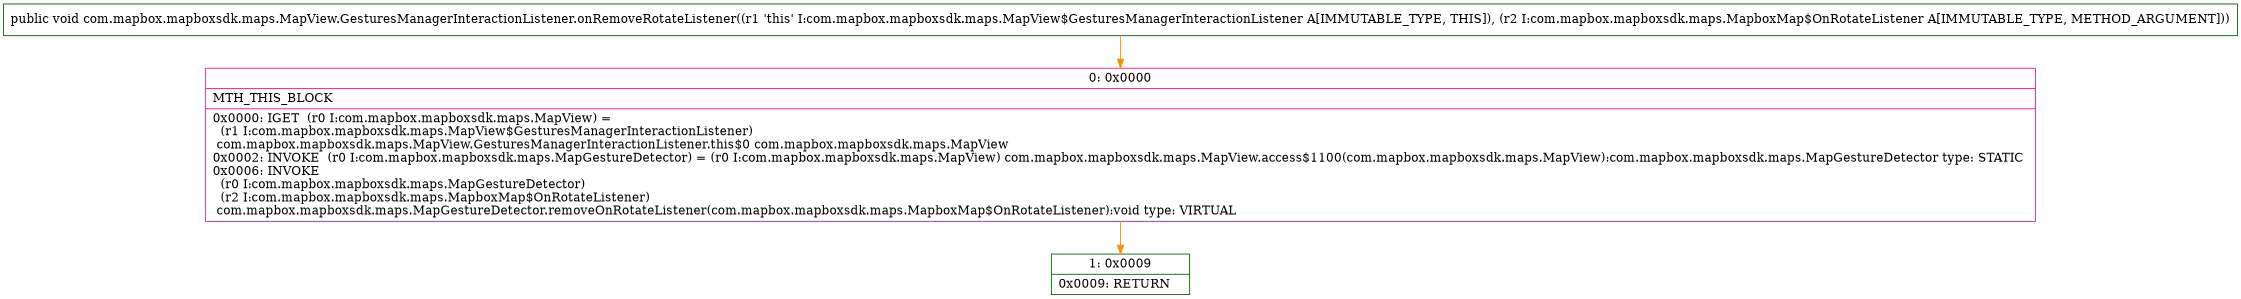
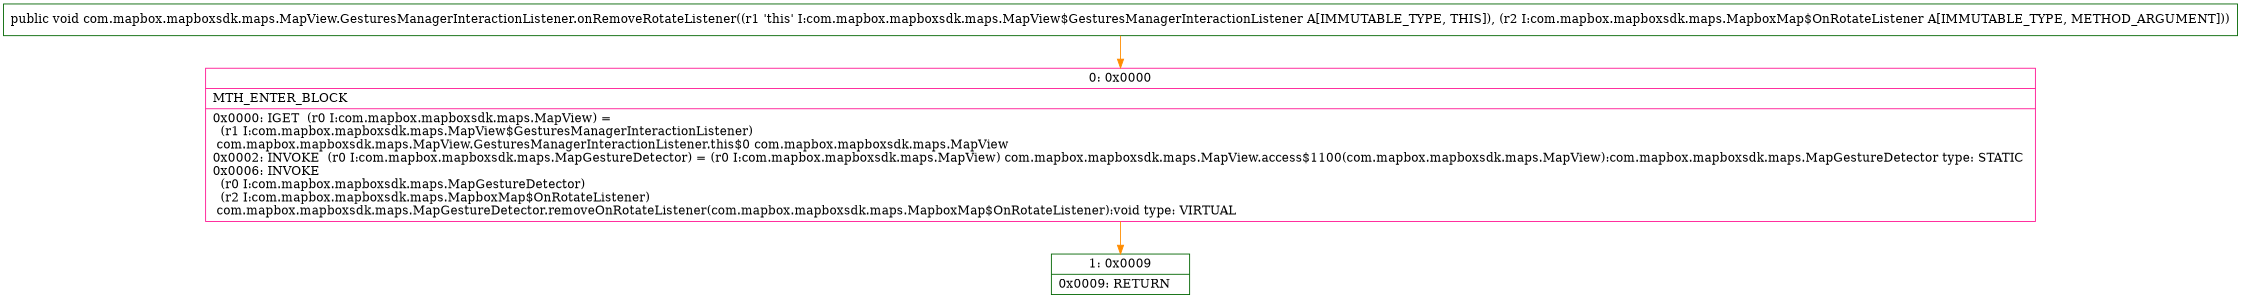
node "0: 0x0000": text "MTH_THIS_BLOCK" -> "MTH_ENTER_BLOCK"
